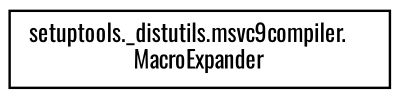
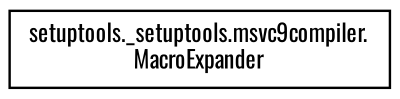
node "setuptools._distutils.msvc9compiler. MacroExpander": label "setuptools._distutils.msvc9compiler. MacroExpander" -> "setuptools._setuptools.msvc9compiler. MacroExpander"
